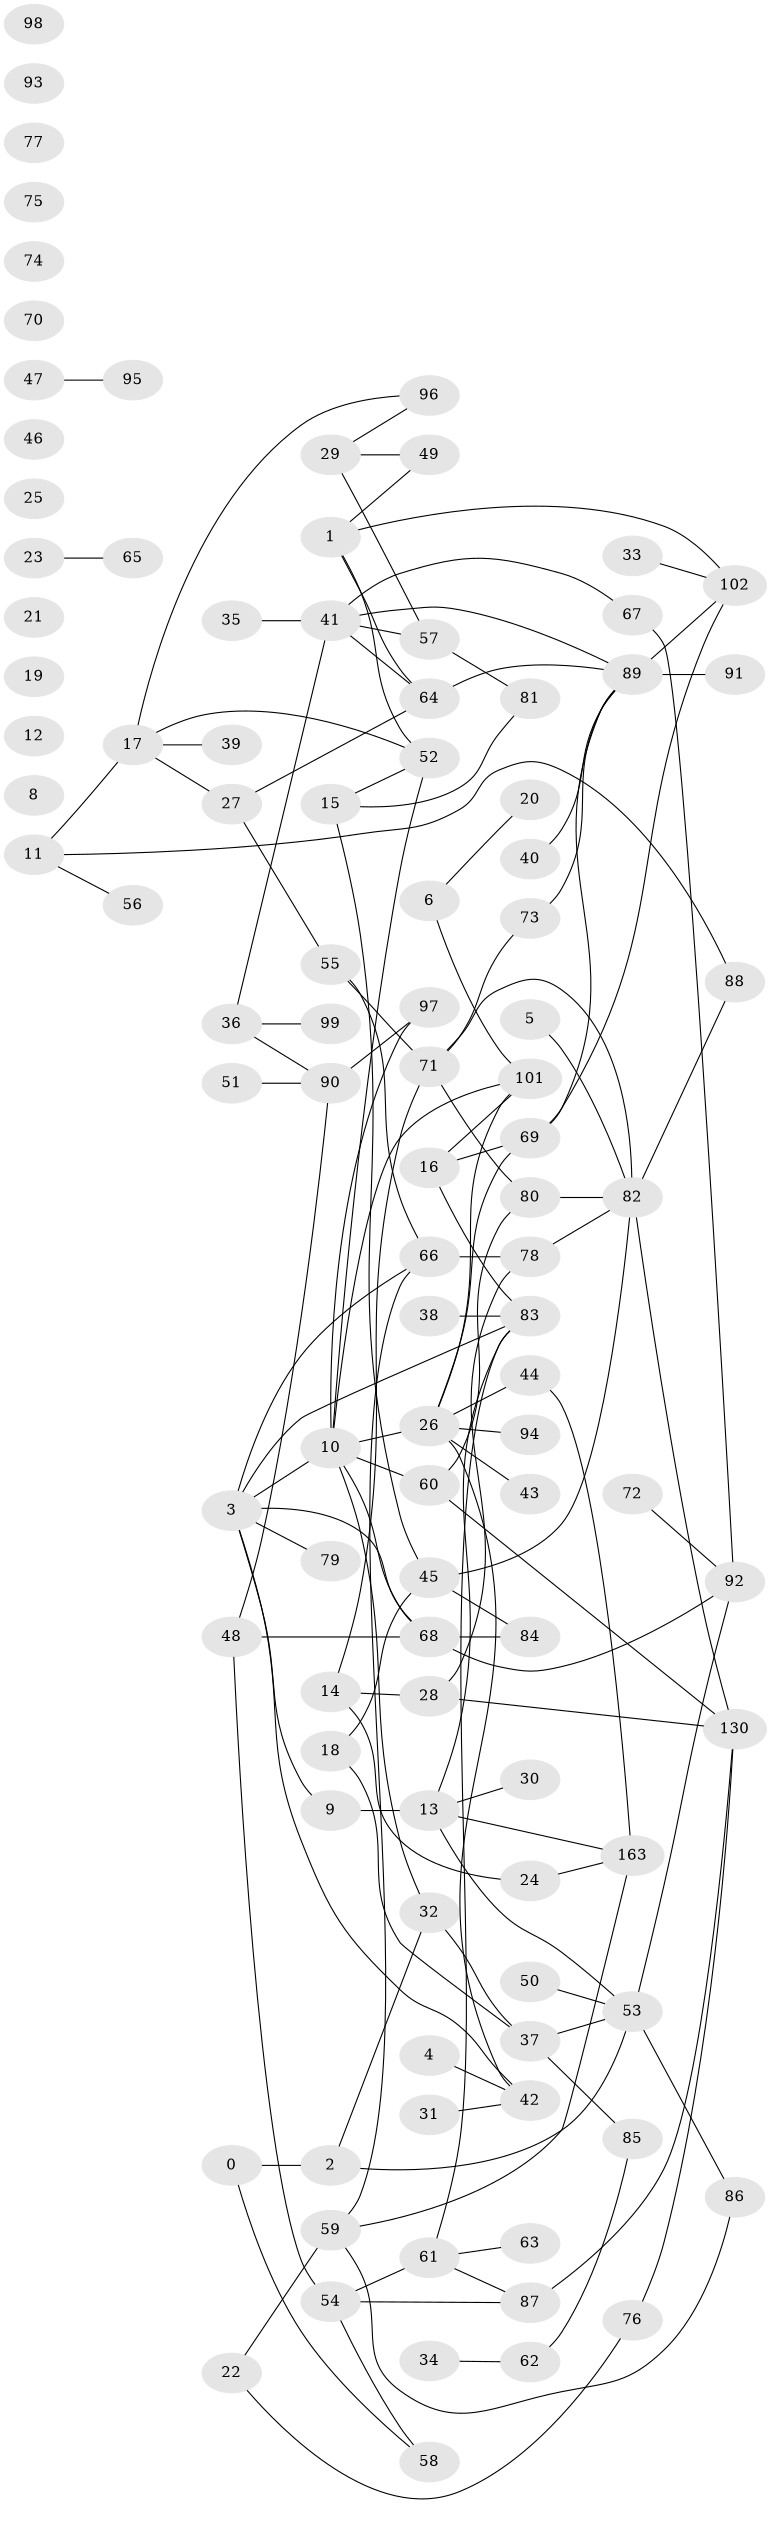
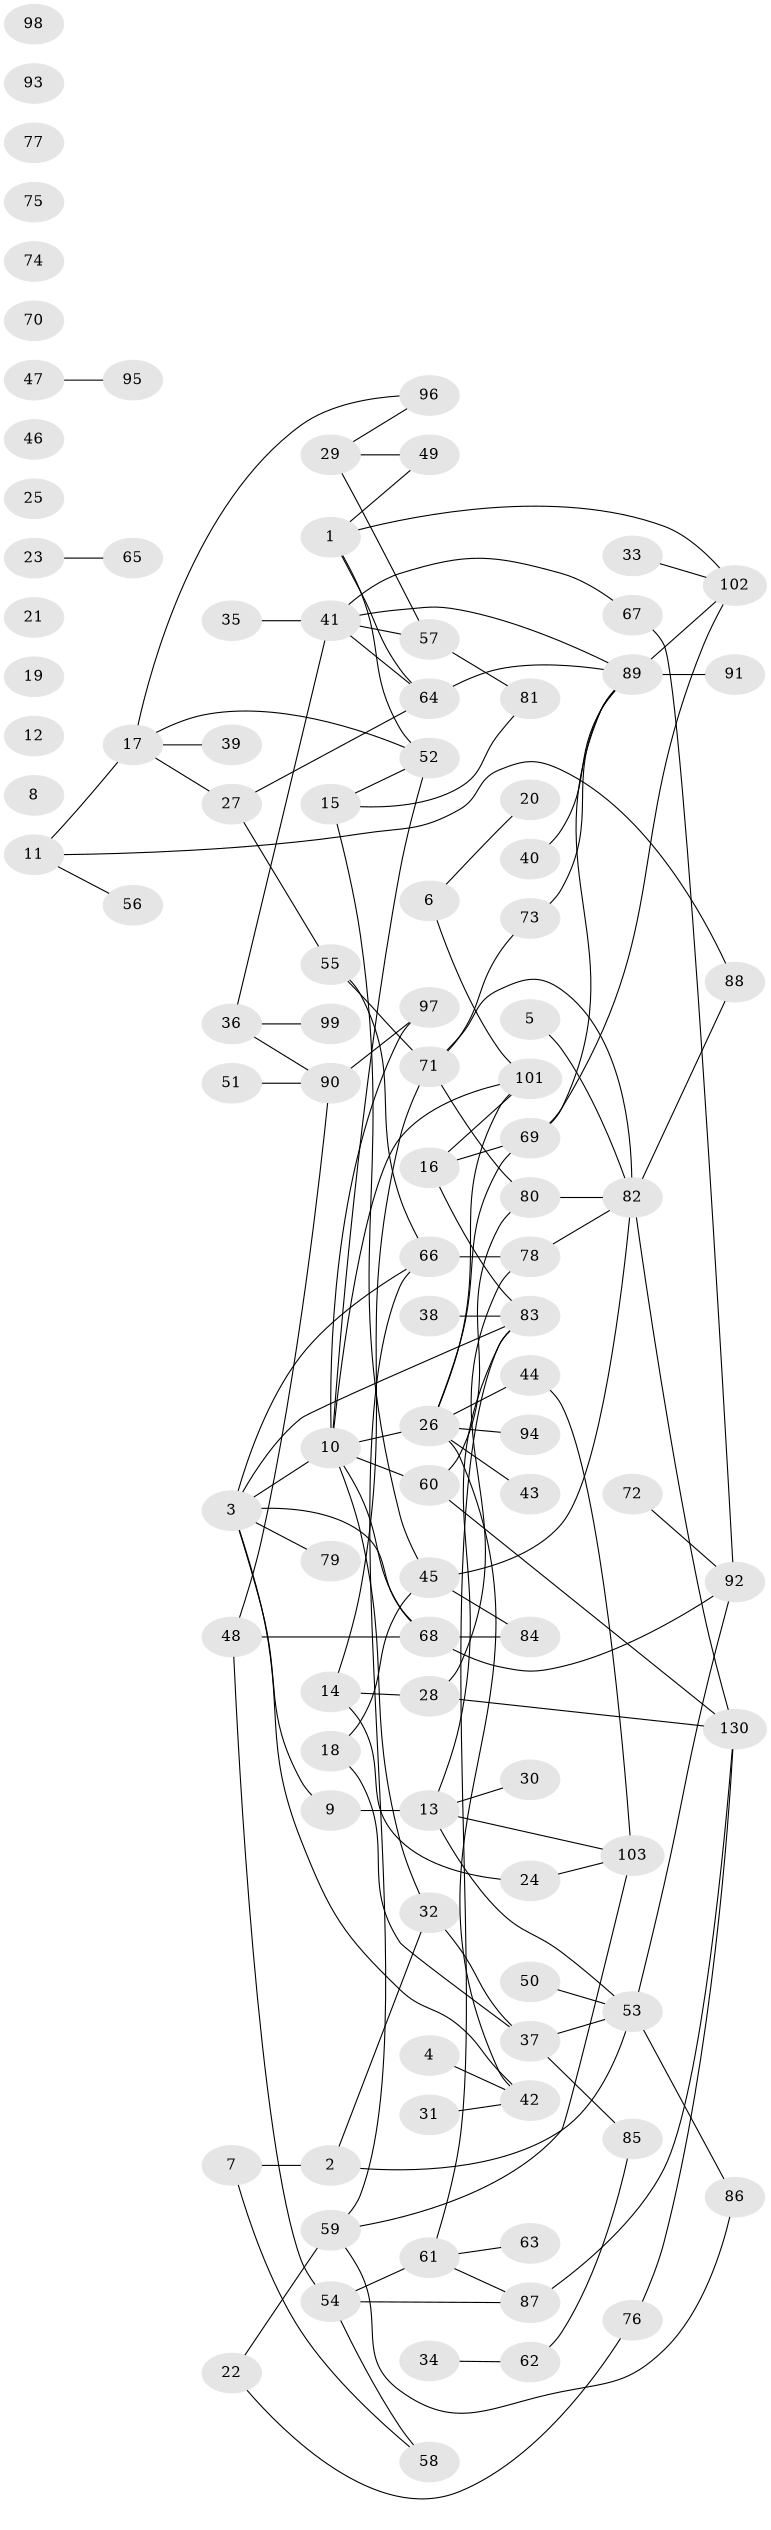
node "163": label "163" -> "103"
node "0": label "0" -> "7"
